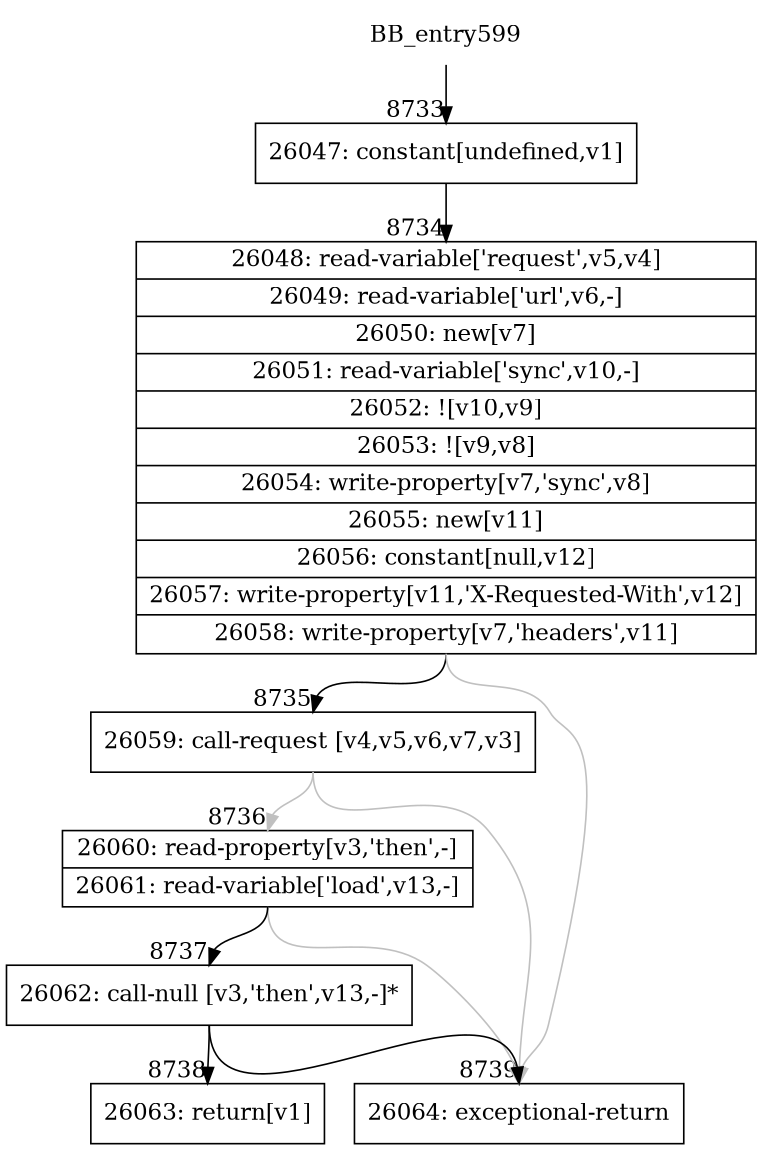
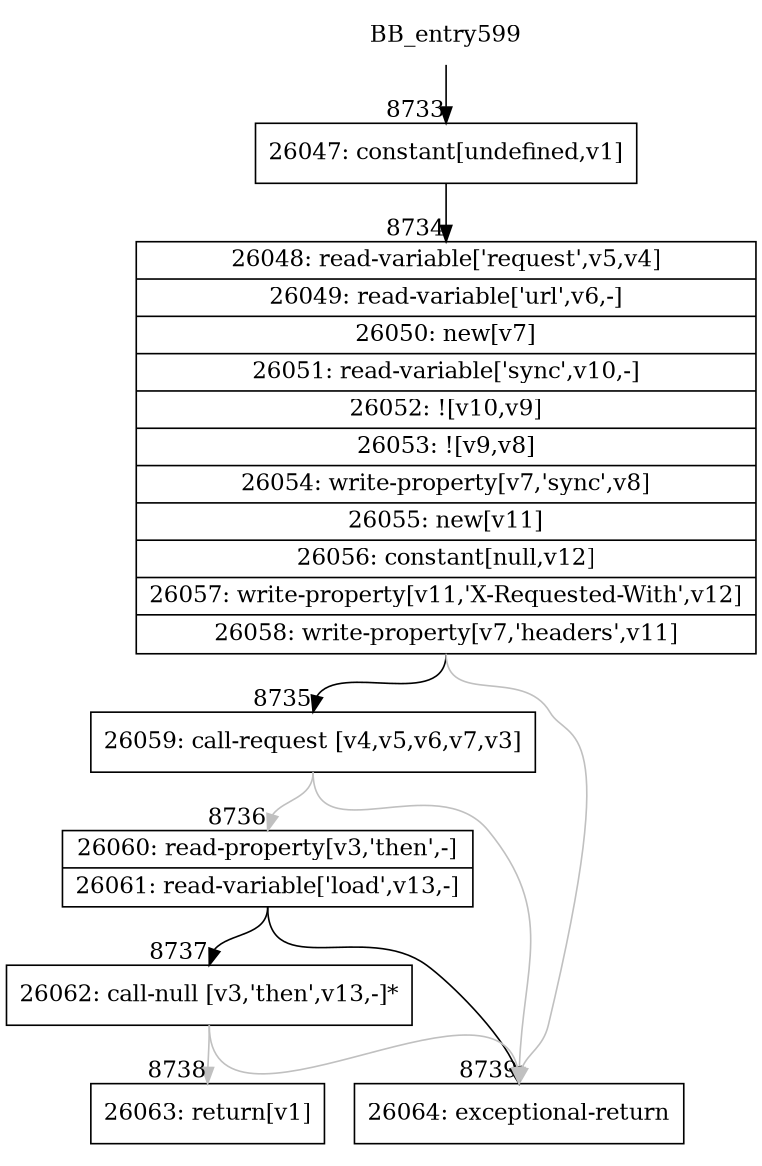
edge "26060: read-property[v3,'then',-]" -> "26064: exceptional-return": color gray -> black
edge "26062: call-null [v3,'then',v13,-]*" -> "26063: return[v1]": color black -> gray
edge "26062: call-null [v3,'then',v13,-]*" -> "26064: exceptional-return": color black -> gray
